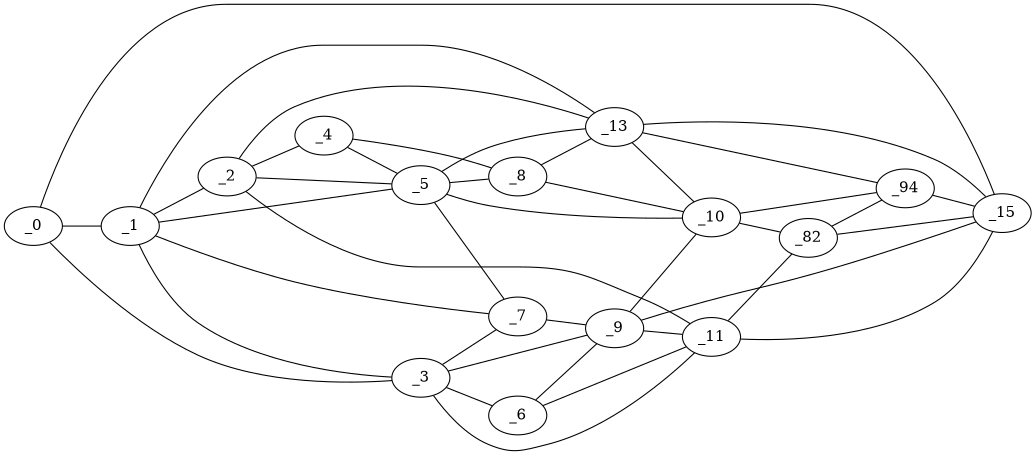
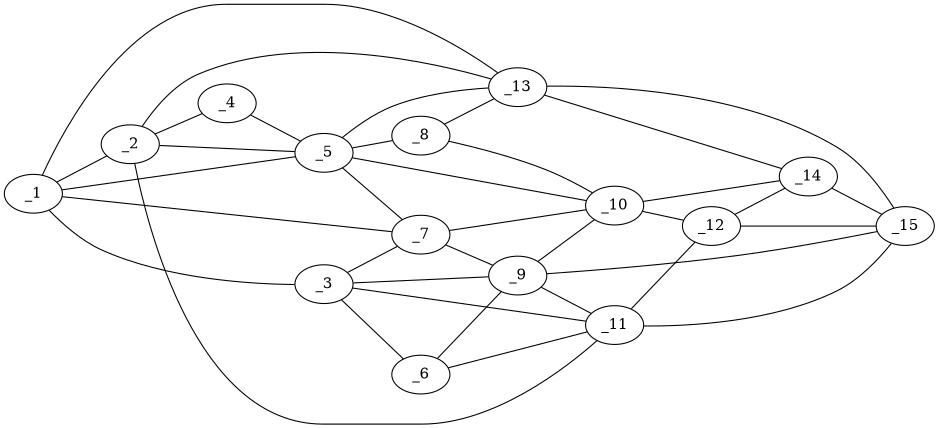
edge "_4" -- "_8": removed
edge "_13" -- "_10": now "_7" -- "_10"
node "_94": label "_94" -> "_14"
node "_0": removed
node "_82": label "_82" -> "_12"
